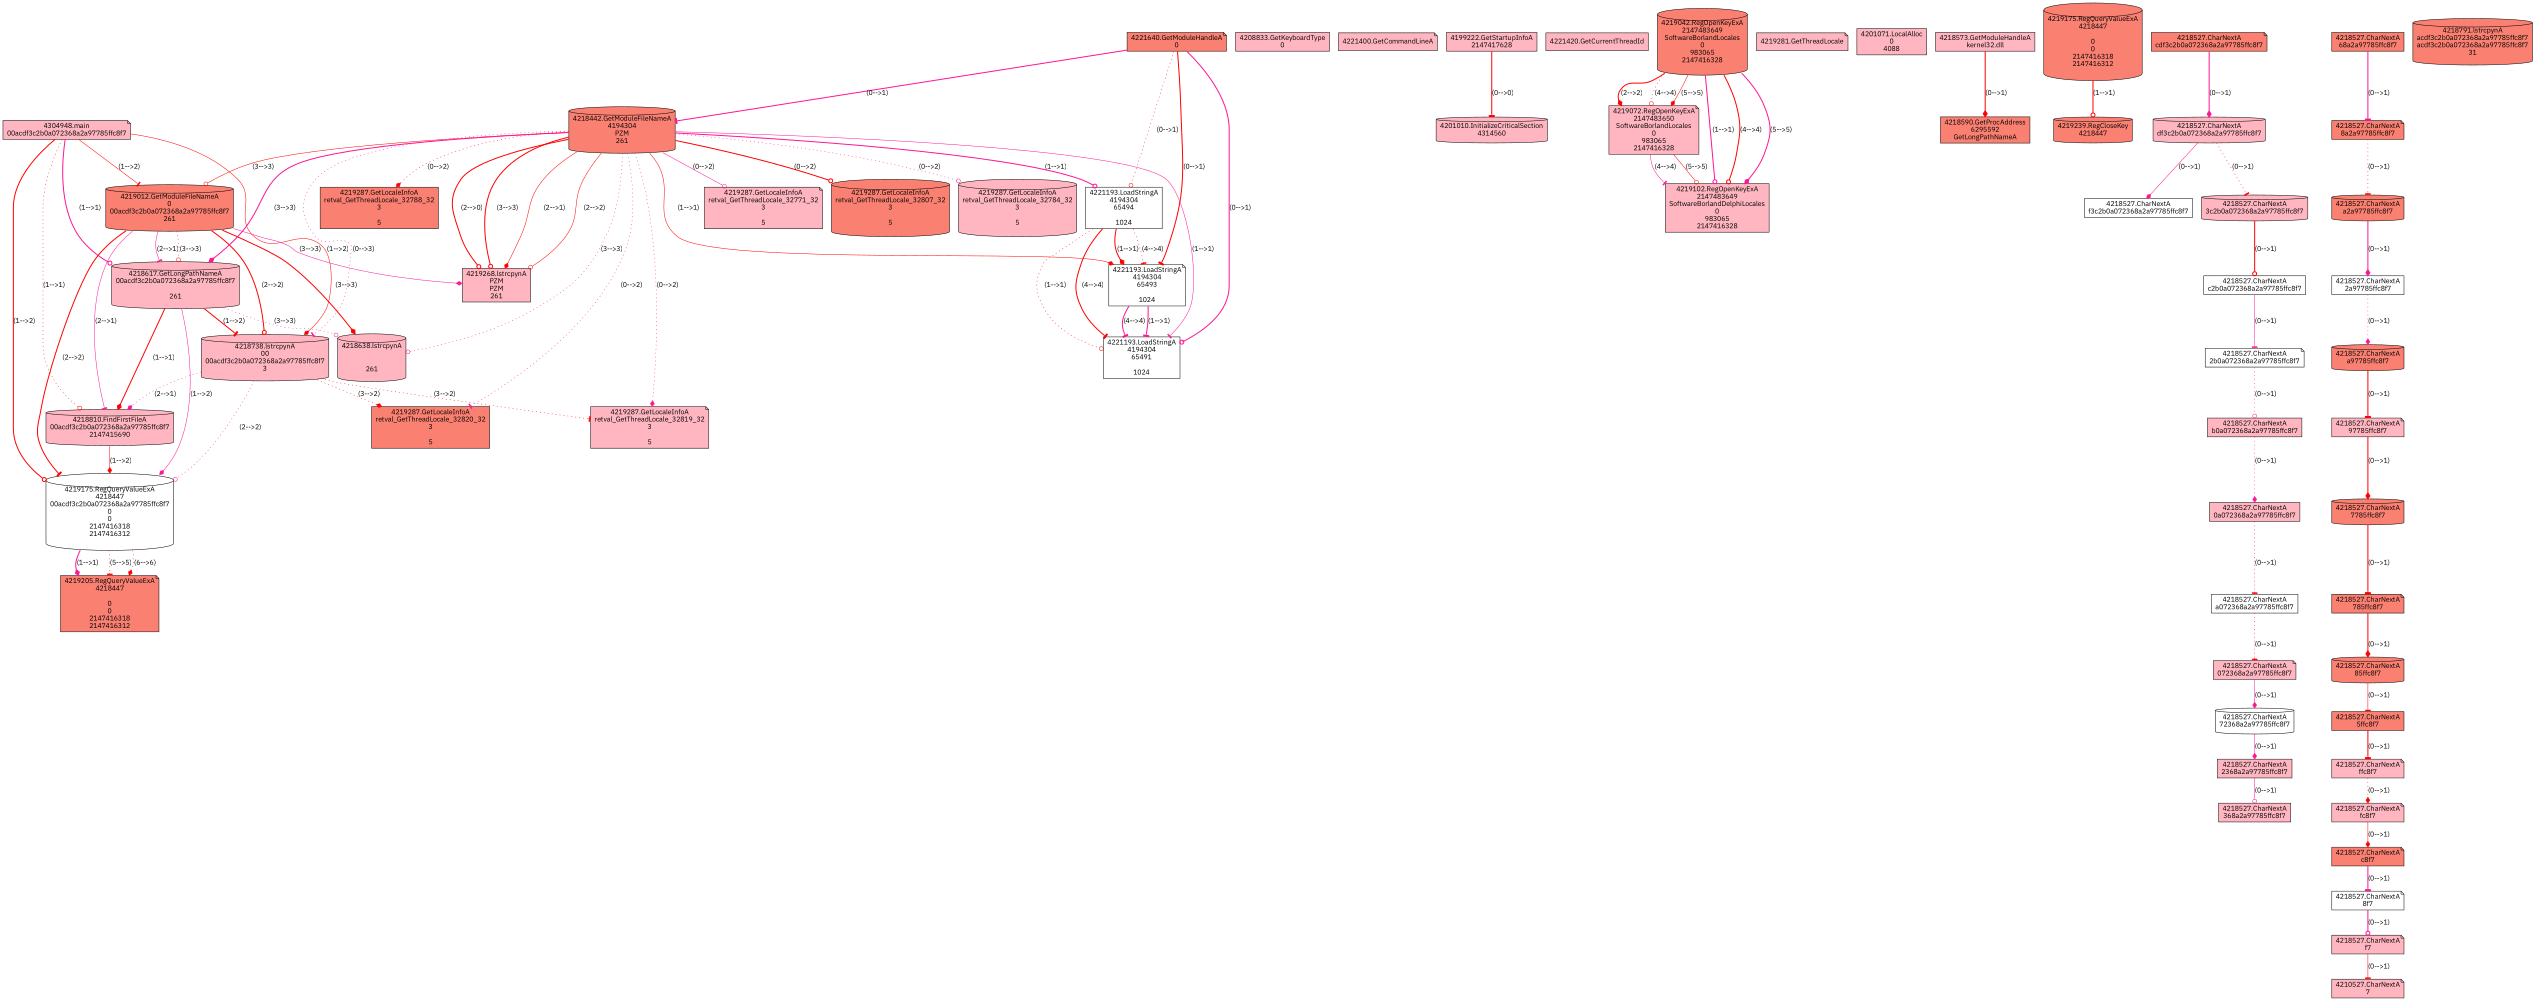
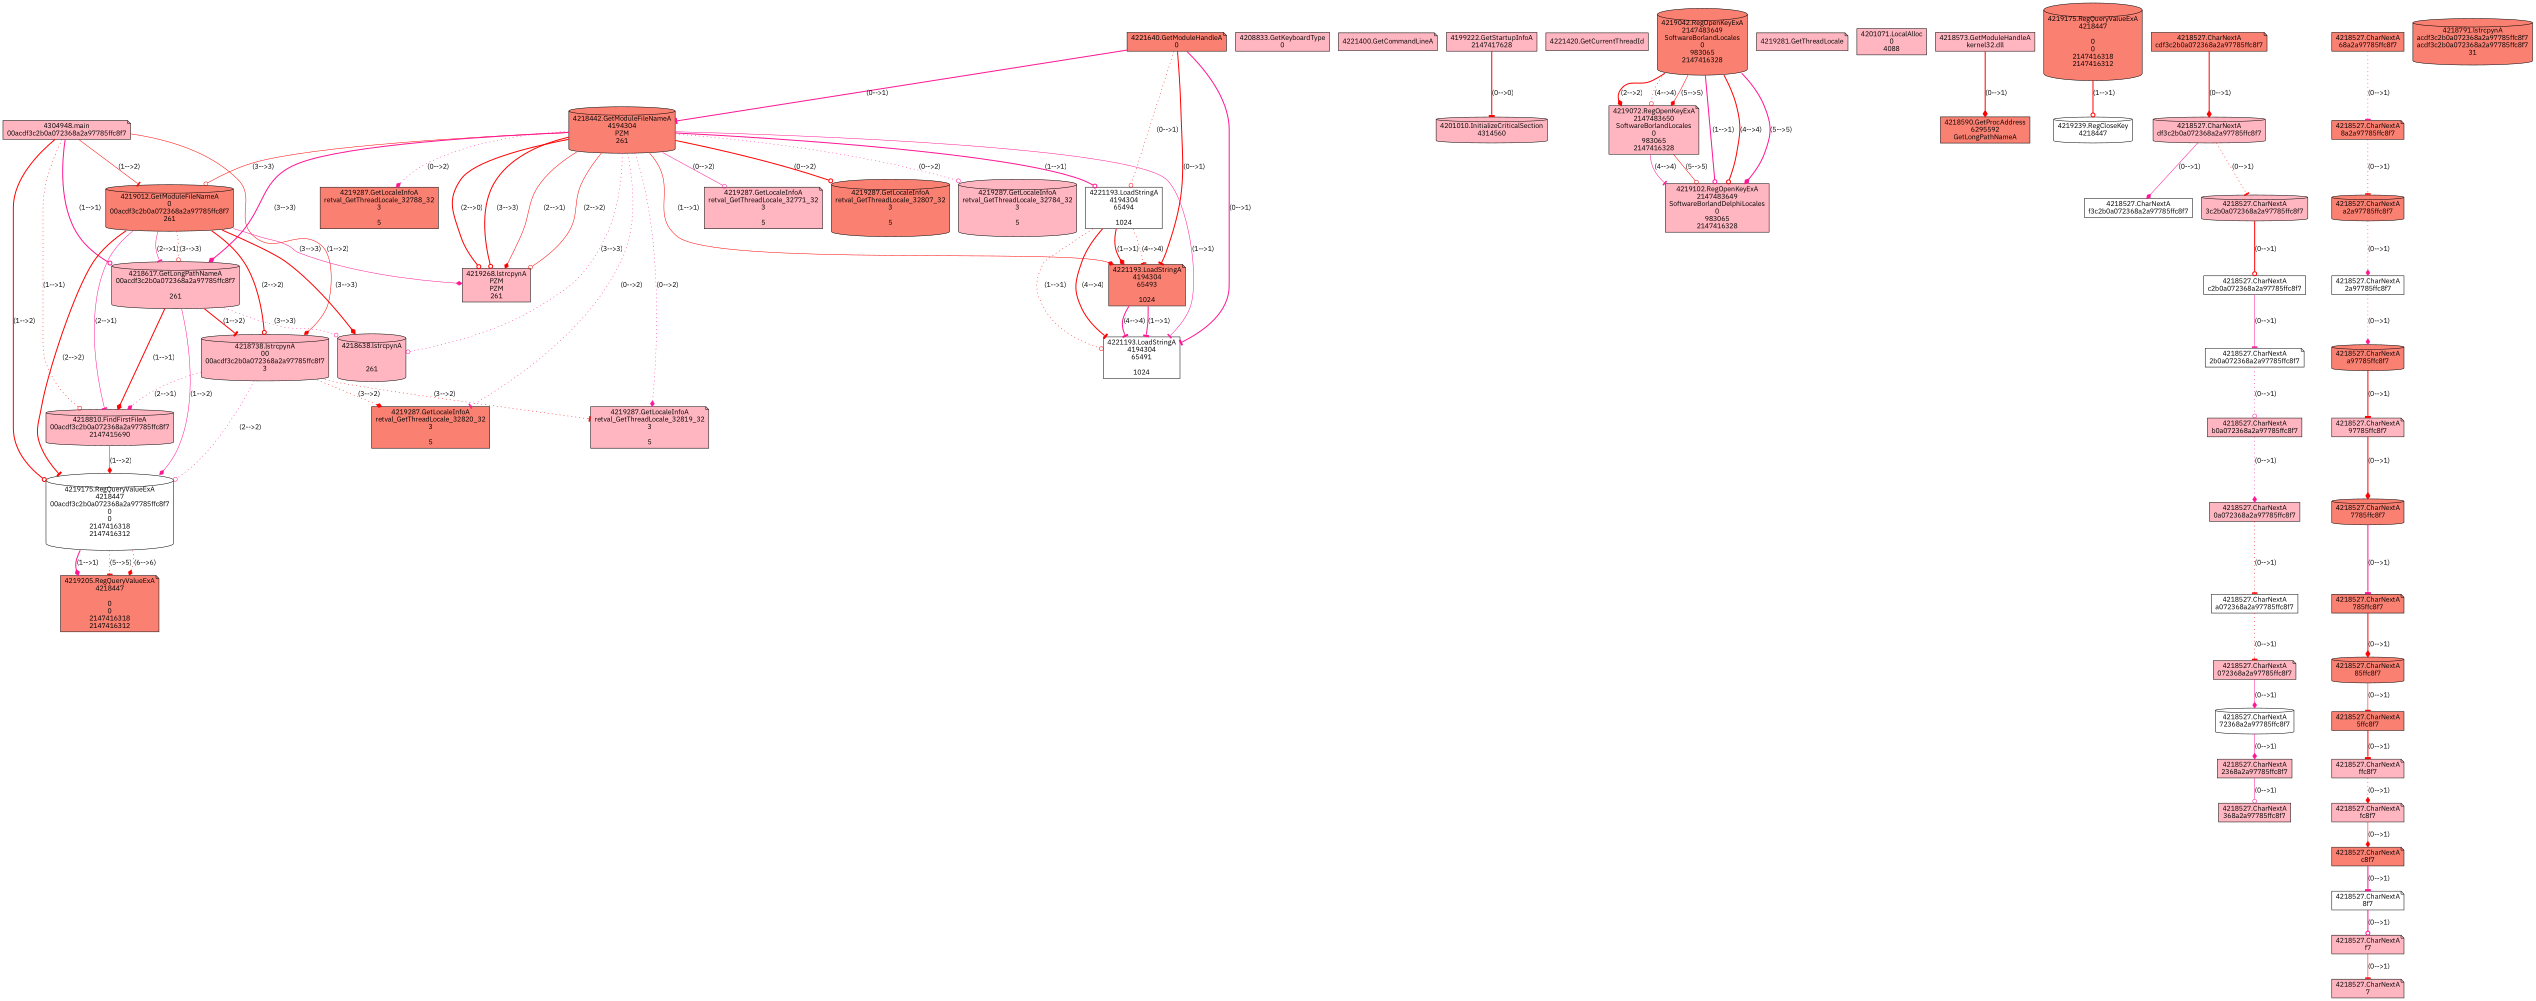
edge "4218527.CharNextA cdf3c2b0a072368a2a97785ffc8f7" -> "4218527.CharNextA df3c2b0a072368a2a97785ffc8f7": color deeppink -> red
edge "4218527.CharNextA 68a2a97785ffc8f7" -> "4218527.CharNextA 8a2a97785ffc8f7": style bold -> dotted
node "4219239.RegCloseKey 4218447": fillcolor salmon -> white
edge "4218442.GetModuleFileNameA 4194304 PZM 261" -> "4219287.GetLocaleInfoA retval_GetThreadLocale_32788_32 3 5": color red -> deeppink
edge "4218442.GetModuleFileNameA 4194304 PZM 261" -> "4218738.lstrcpynA 00 00acdf3c2b0a072368a2a97785ffc8f7 3": removed, label "(0-->3)"
edge "4221640.GetModuleHandleA 0" -> "4221193.LoadStringA 4194304 65491 1024": arrowhead odot -> tee
edge "4218527.CharNextA a2a97785ffc8f7" -> "4218527.CharNextA 2a97785ffc8f7": style bold -> dotted
node "4221193.LoadStringA 4194304 65493 1024": fillcolor white -> salmon
edge "4218527.CharNextA 7785ffc8f7" -> "4218527.CharNextA 785ffc8f7": color red -> deeppink
node "4210527.CharNextA 7": label "4210527.CharNextA 7" -> "4218527.CharNextA 7"
